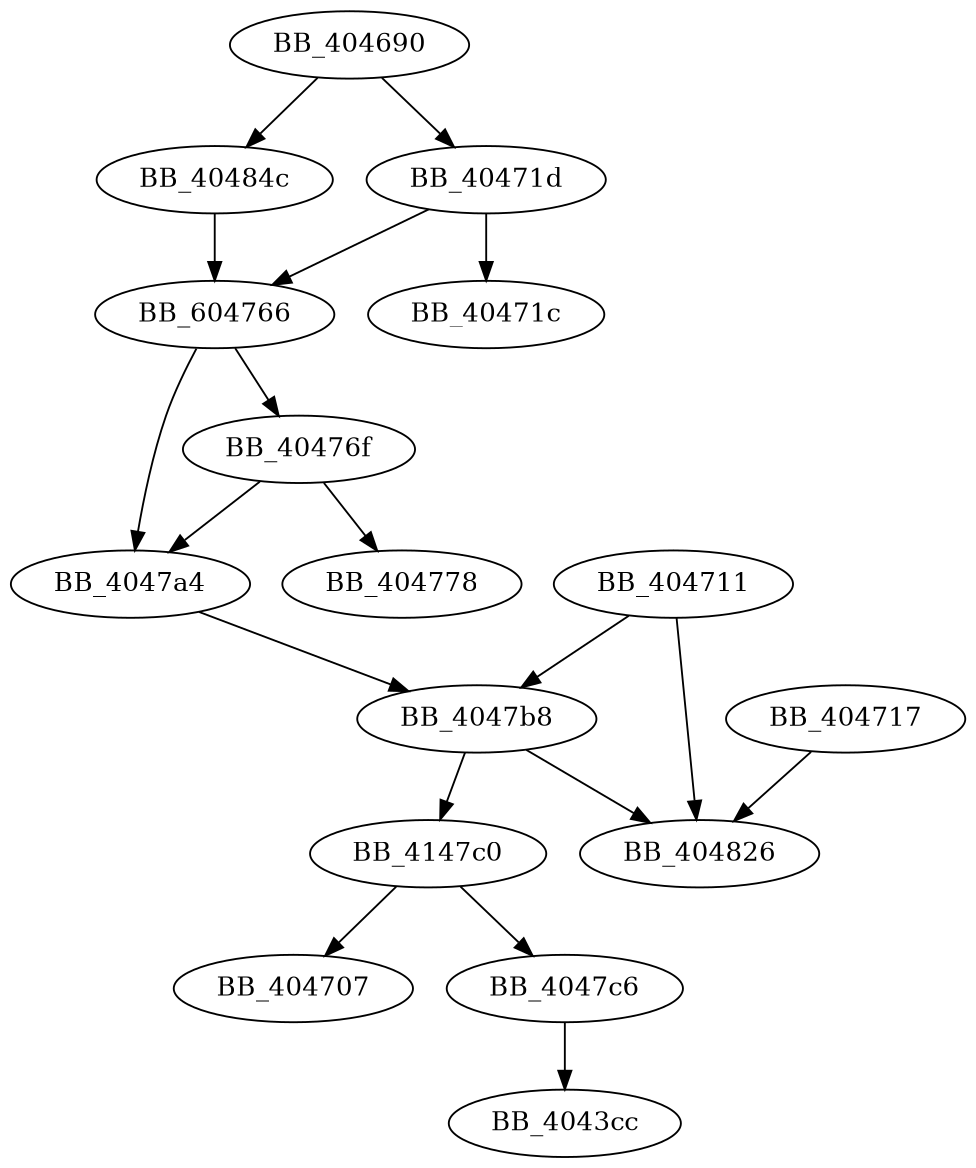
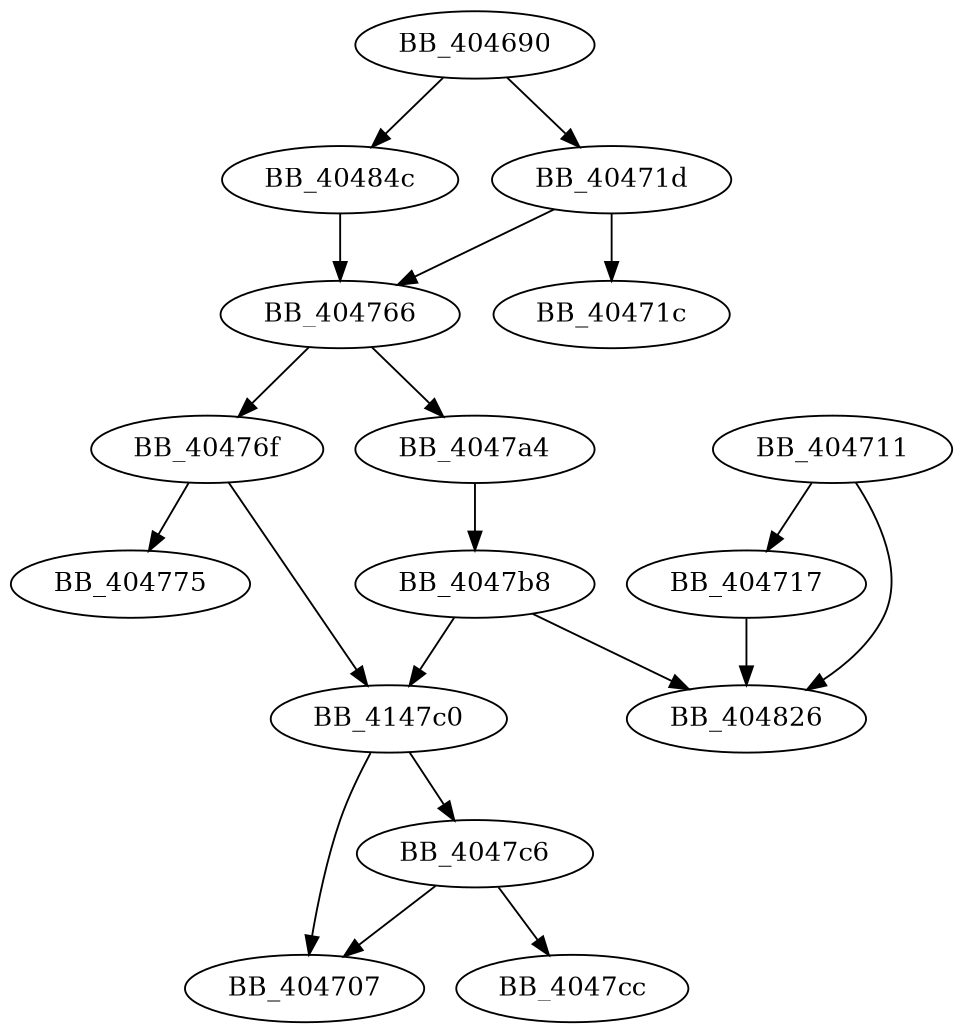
node "BB_604766": label "BB_604766" -> "BB_404766"
edge "BB_40476f" -> "BB_4047a4": now "BB_40476f" -> "BB_4147c0"
node "BB_404778": label "BB_404778" -> "BB_404775"
edge "BB_404711" -> "BB_4047b8": now "BB_404711" -> "BB_404717"
edge "BB_4047c6" -> "BB_404707": added
node "BB_4043cc": label "BB_4043cc" -> "BB_4047cc"
